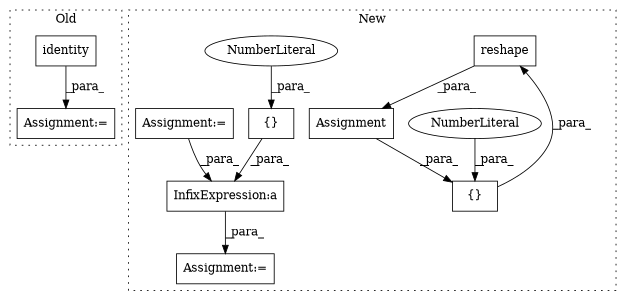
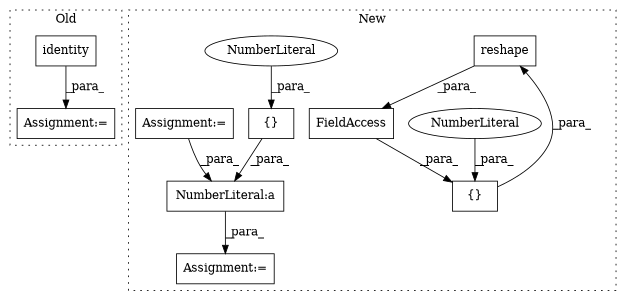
node "Assignment": label "Assignment" -> "FieldAccess"
node "InfixExpression:a": label "InfixExpression:a" -> "NumberLiteral:a"
